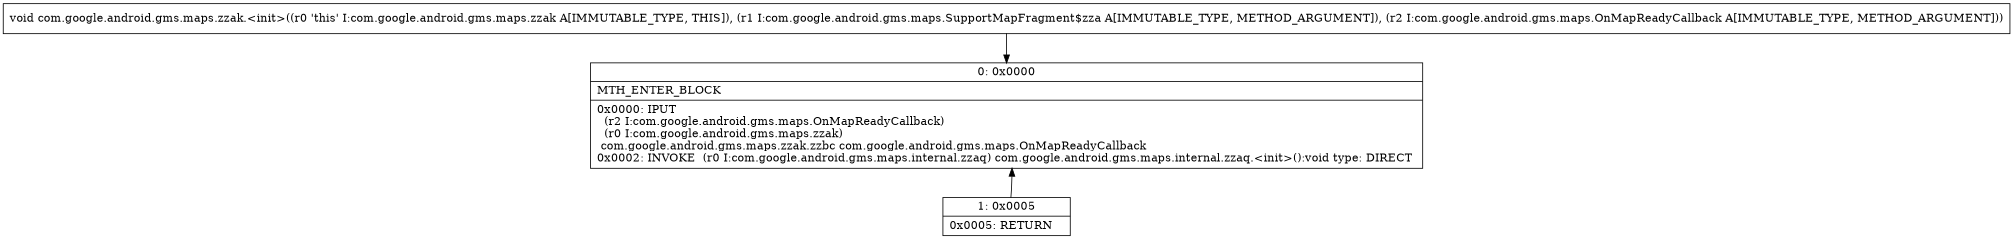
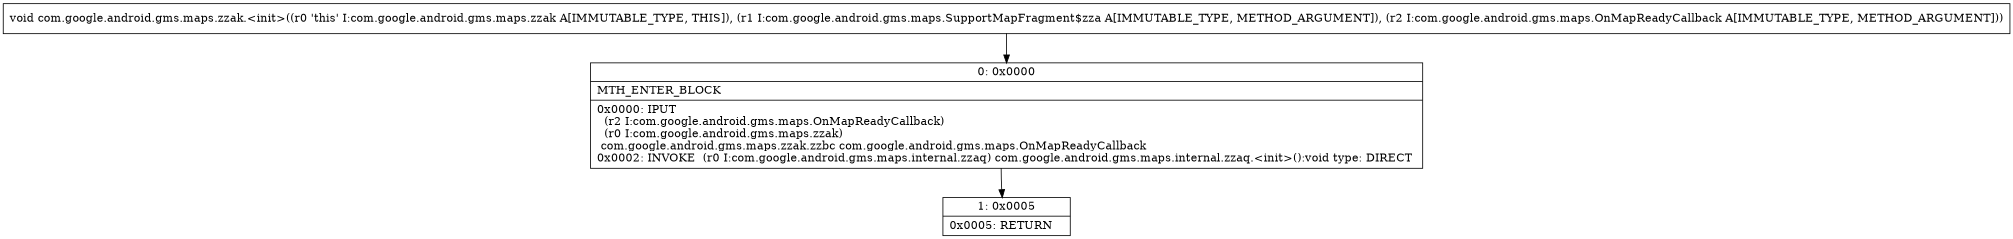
edge "1: 0x0005" -> "0: 0x0000": reversed
